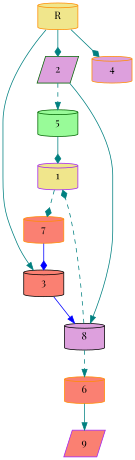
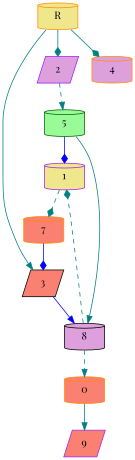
node "2": color darkgreen -> purple
edge "5" -> "1": color teal -> blue
edge "2" -> "8": now "5" -> "8"
node "3": shape cylinder -> parallelogram
node "6": label "6" -> "0"
